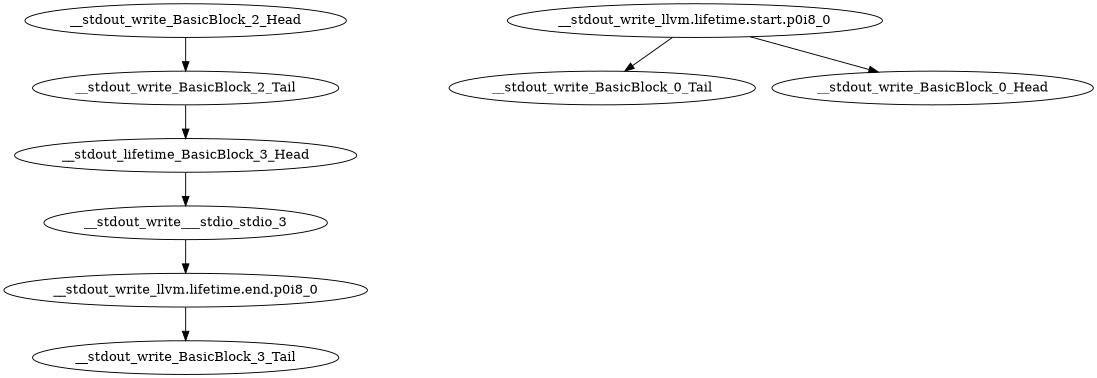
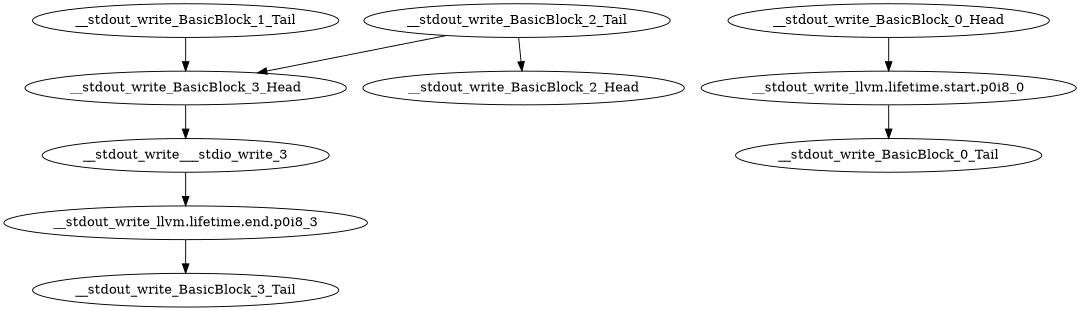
node "__stdout_write_BasicBlock_1_Tail": added
edge "__stdout_write_BasicBlock_2_Head" -> "__stdout_write_BasicBlock_2_Tail": reversed
edge "__stdout_write_llvm.lifetime.start.p0i8_0" -> "__stdout_write_BasicBlock_0_Head": reversed
node "__stdout_lifetime_BasicBlock_3_Head": label "__stdout_lifetime_BasicBlock_3_Head" -> "__stdout_write_BasicBlock_3_Head"
node "__stdout_write___stdio_stdio_3": label "__stdout_write___stdio_stdio_3" -> "__stdout_write___stdio_write_3"
node "__stdout_write_llvm.lifetime.end.p0i8_0": label "__stdout_write_llvm.lifetime.end.p0i8_0" -> "__stdout_write_llvm.lifetime.end.p0i8_3"
